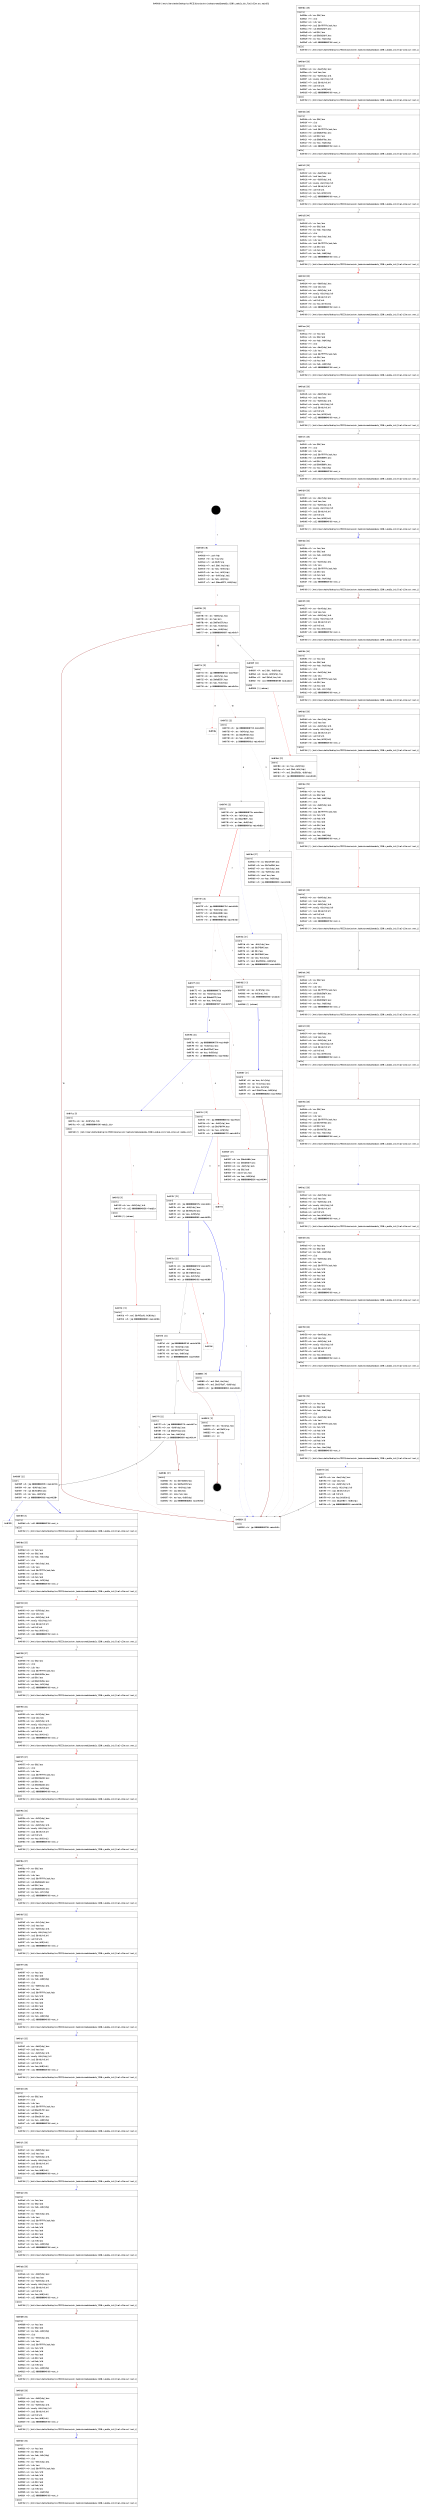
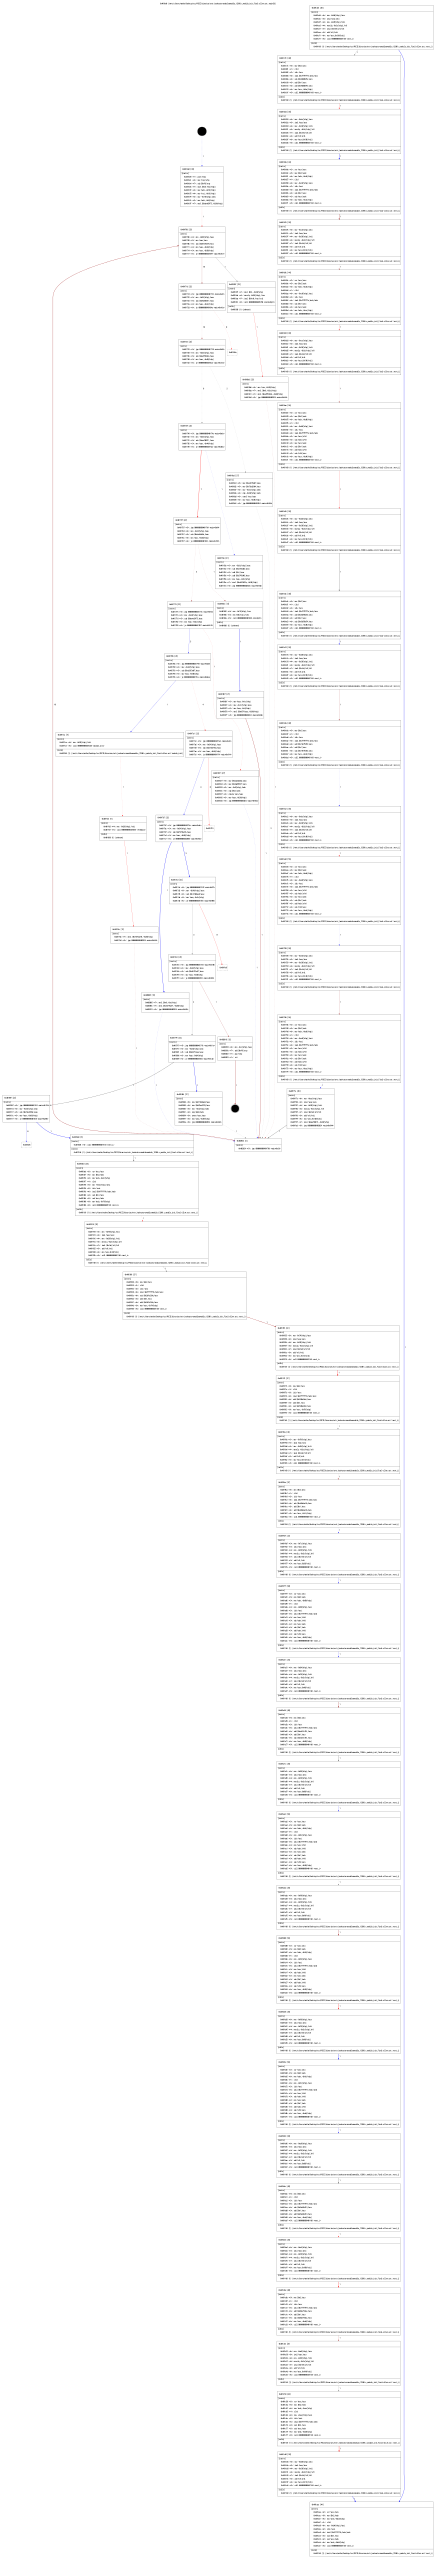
edge "0x401caa [44]" -> "0x401cd6 [38]": reversed
edge "0x4017f9 [22]" -> "0x401884 [27]": color brown -> blue
node "0x401b96 [38]": added
